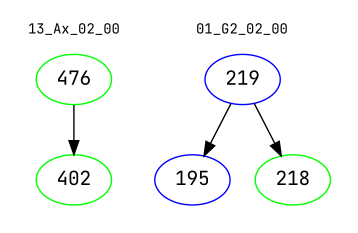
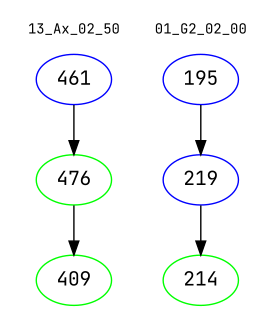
cluster "13_Ax_02_00": label "13_Ax_02_00" -> "13_Ax_02_50"
node "461": added
edge "219" -> "195": reversed
node "402": label "402" -> "409"
node "218": label "218" -> "214"
